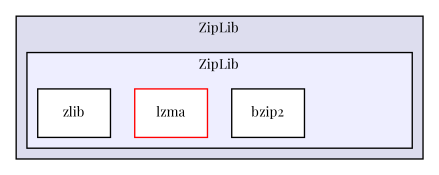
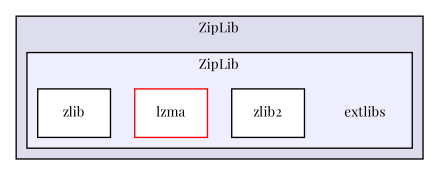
node "bzip2": label "bzip2" -> "zlib2"
node "extlibs": added
